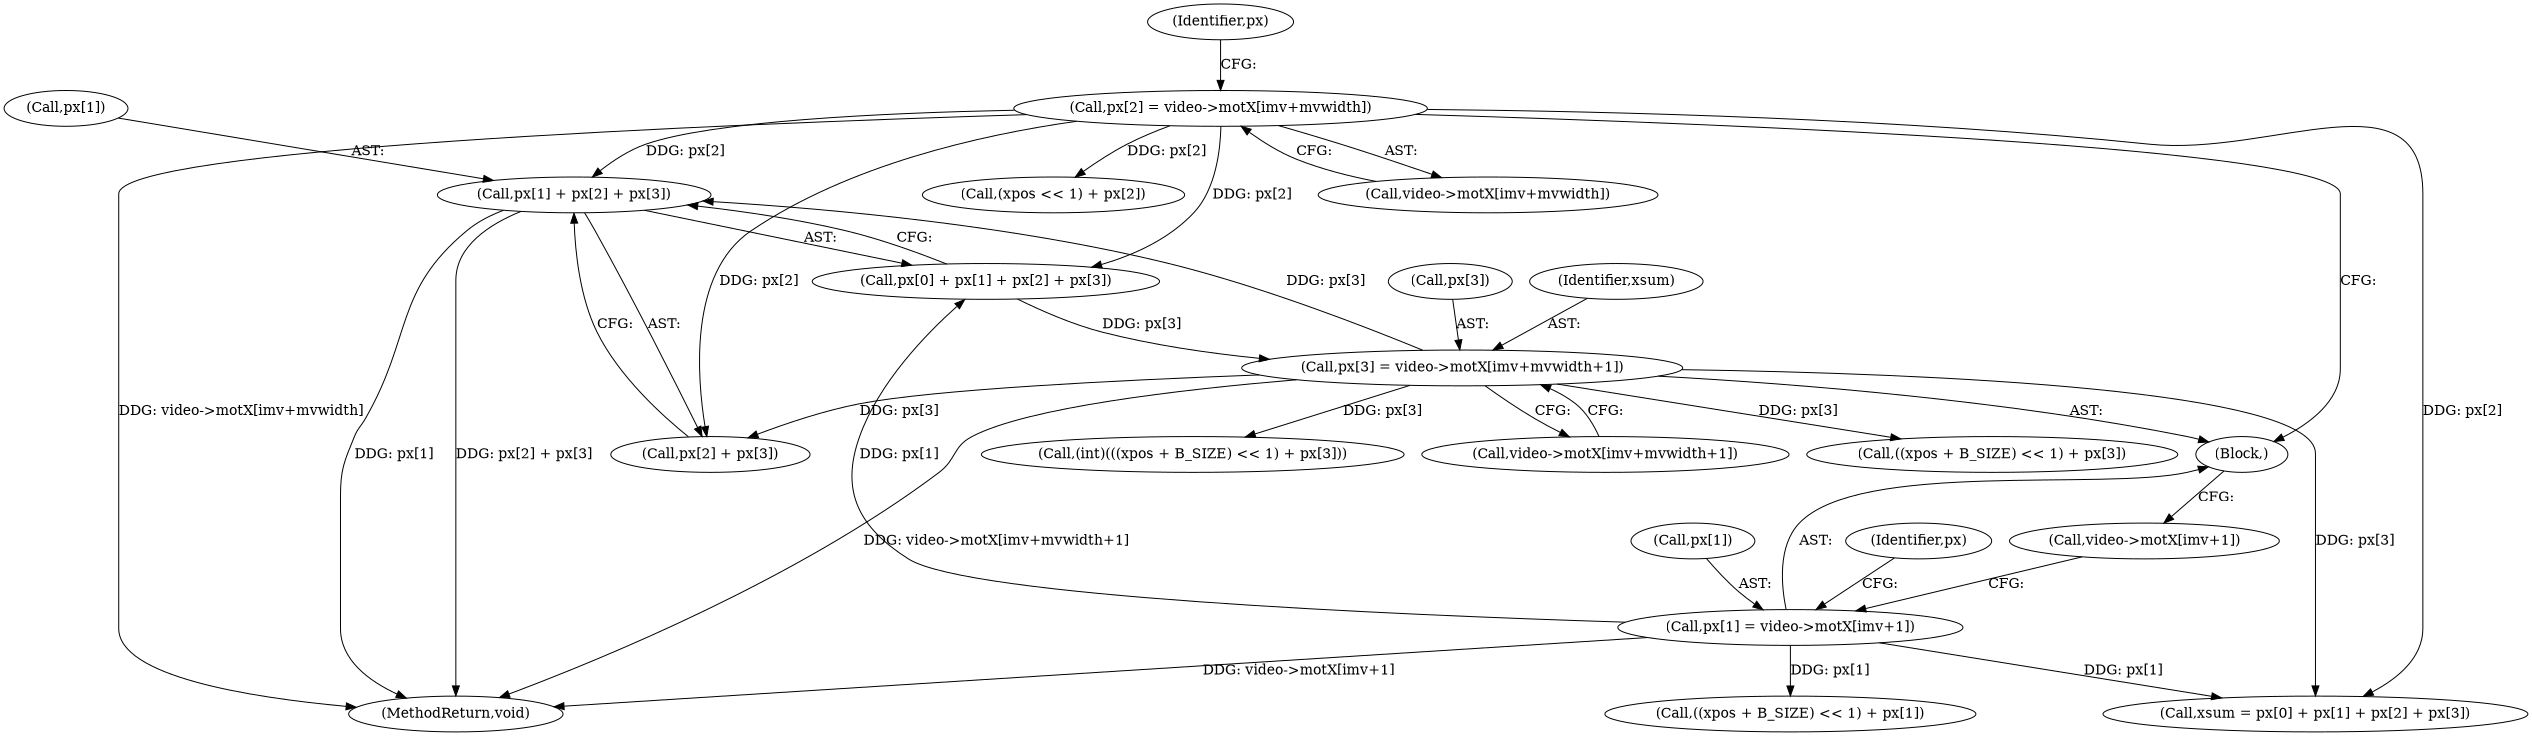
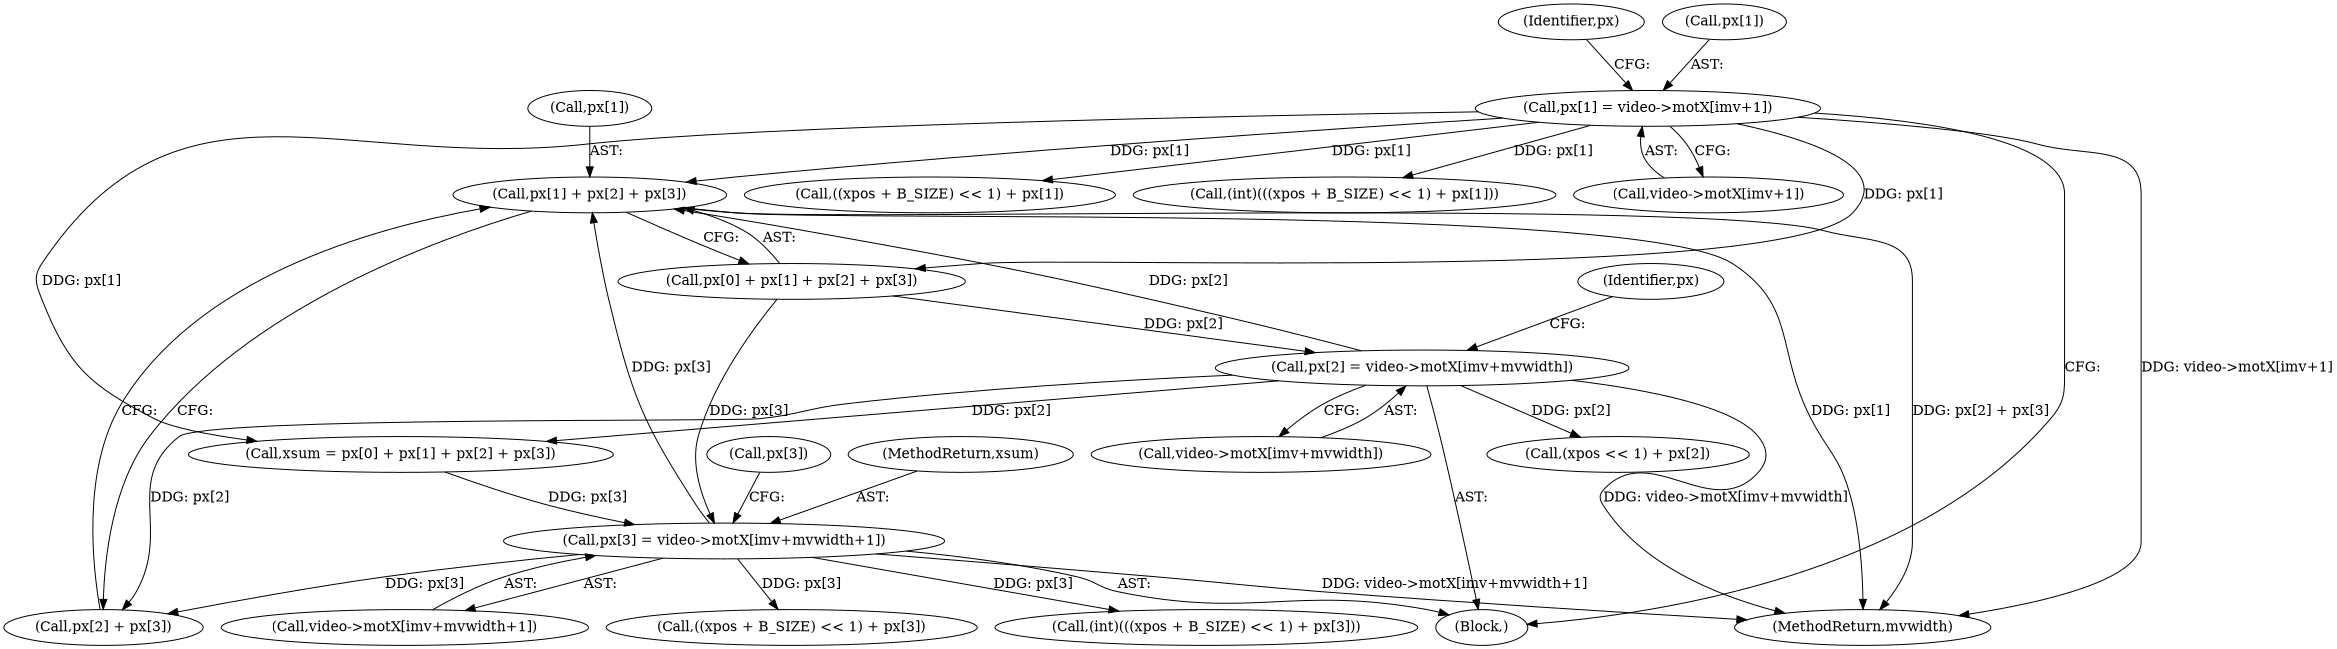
edge "(Call,px[1] = video->motX[imv+1])" -> "(Call,px[1] + px[2] + px[3])": added, label "DDG: px[1]"
edge "(Call,video->motX[imv+mvwidth])" -> "(Call,px[2] = video->motX[imv+mvwidth])": label "CFG: " -> "AST: "
edge "(Call,px[2] = video->motX[imv+mvwidth])" -> "(Call,video->motX[imv+mvwidth])": label "AST: " -> "CFG: "
node "(Call,(int)(((xpos + B_SIZE) << 1) + px[1]))": added
edge "(Call,px[2] = video->motX[imv+mvwidth])" -> "(Call,px[0] + px[1] + px[2] + px[3])": reversed
edge "(Call,px[1] + px[2] + px[3])" -> "(Call,px[0] + px[1] + px[2] + px[3])": label "AST: " -> "CFG: "
edge "(Call,px[0] + px[1] + px[2] + px[3])" -> "(Call,px[1] + px[2] + px[3])": label "CFG: " -> "AST: "
node "(Identifier,xsum)": label "(Identifier,xsum)" -> "(MethodReturn,xsum)"
edge "(Call,px[2] = video->motX[imv+mvwidth])" -> "(Block,)": label "CFG: " -> "AST: "
edge "(Call,px[1] + px[2] + px[3])" -> "(Call,px[2] + px[3])": label "AST: " -> "CFG: "
edge "(Call,px[3])" -> "(Call,px[3] = video->motX[imv+mvwidth+1])": label "AST: " -> "CFG: "
edge "(Call,px[3] = video->motX[imv+mvwidth+1])" -> "(Call,xsum = px[0] + px[1] + px[2] + px[3])": reversed
edge "(Call,px[3] = video->motX[imv+mvwidth+1])" -> "(Call,video->motX[imv+mvwidth+1])": label "CFG: " -> "AST: "
edge "(Call,video->motX[imv+mvwidth+1])" -> "(Call,px[3] = video->motX[imv+mvwidth+1])": label "CFG: " -> "AST: "
edge "(Block,)" -> "(Call,video->motX[imv+1])": now "(Call,px[1] = video->motX[imv+1])" -> "(Call,video->motX[imv+1])"
edge "(Call,px[1] = video->motX[imv+1])" -> "(Block,)": label "AST: " -> "CFG: "
edge "(Call,video->motX[imv+1])" -> "(Call,px[1] = video->motX[imv+1])": label "CFG: " -> "AST: "
node "(MethodReturn,void)": label "(MethodReturn,void)" -> "(MethodReturn,mvwidth)"
